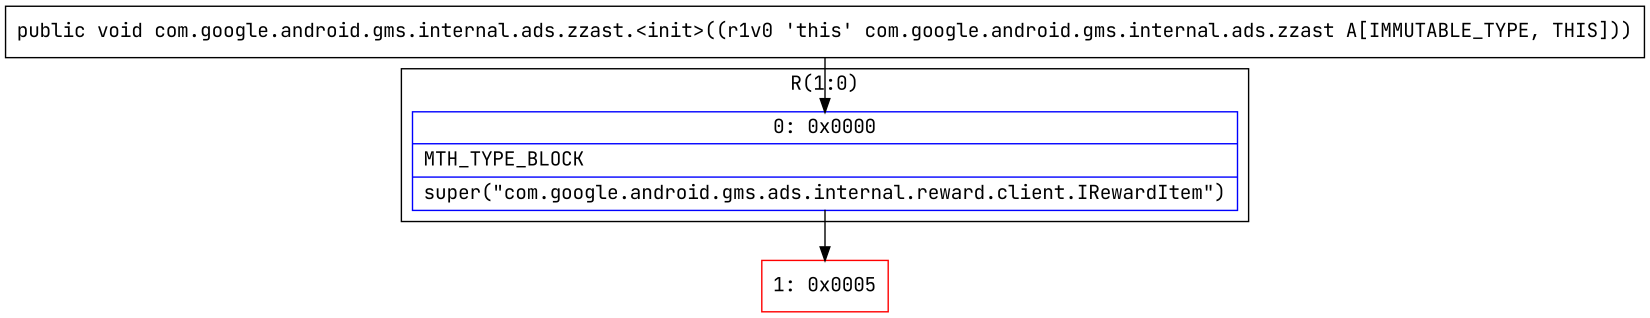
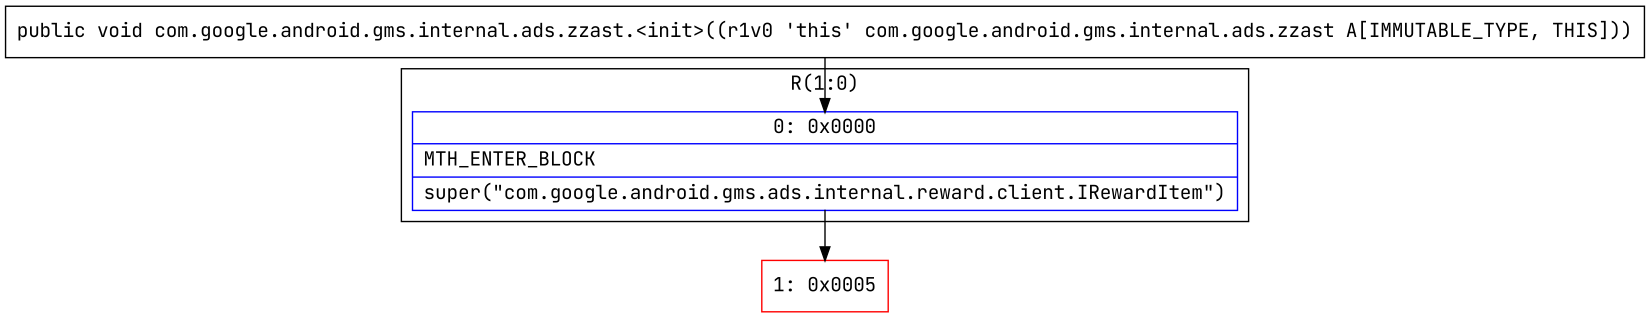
node "0: 0x0000": text "MTH_TYPE_BLOCK" -> "MTH_ENTER_BLOCK"
